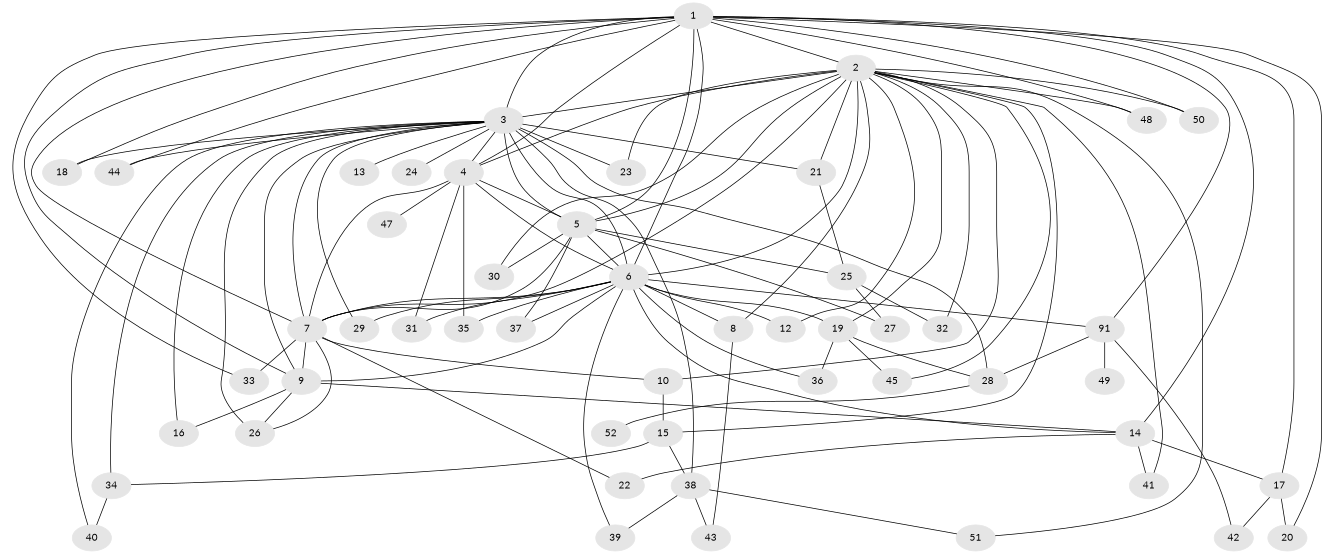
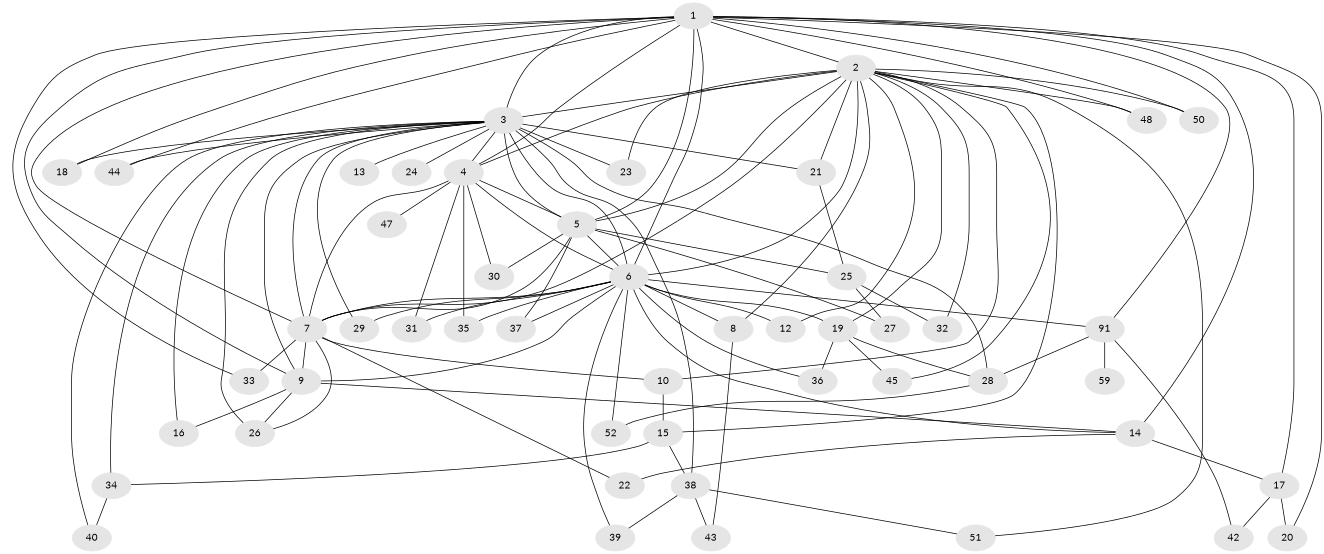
edge "2" -- "30": now "4" -- "30"
edge "6" -- "52": added
node "49": label "49" -> "59"
node "41": removed
